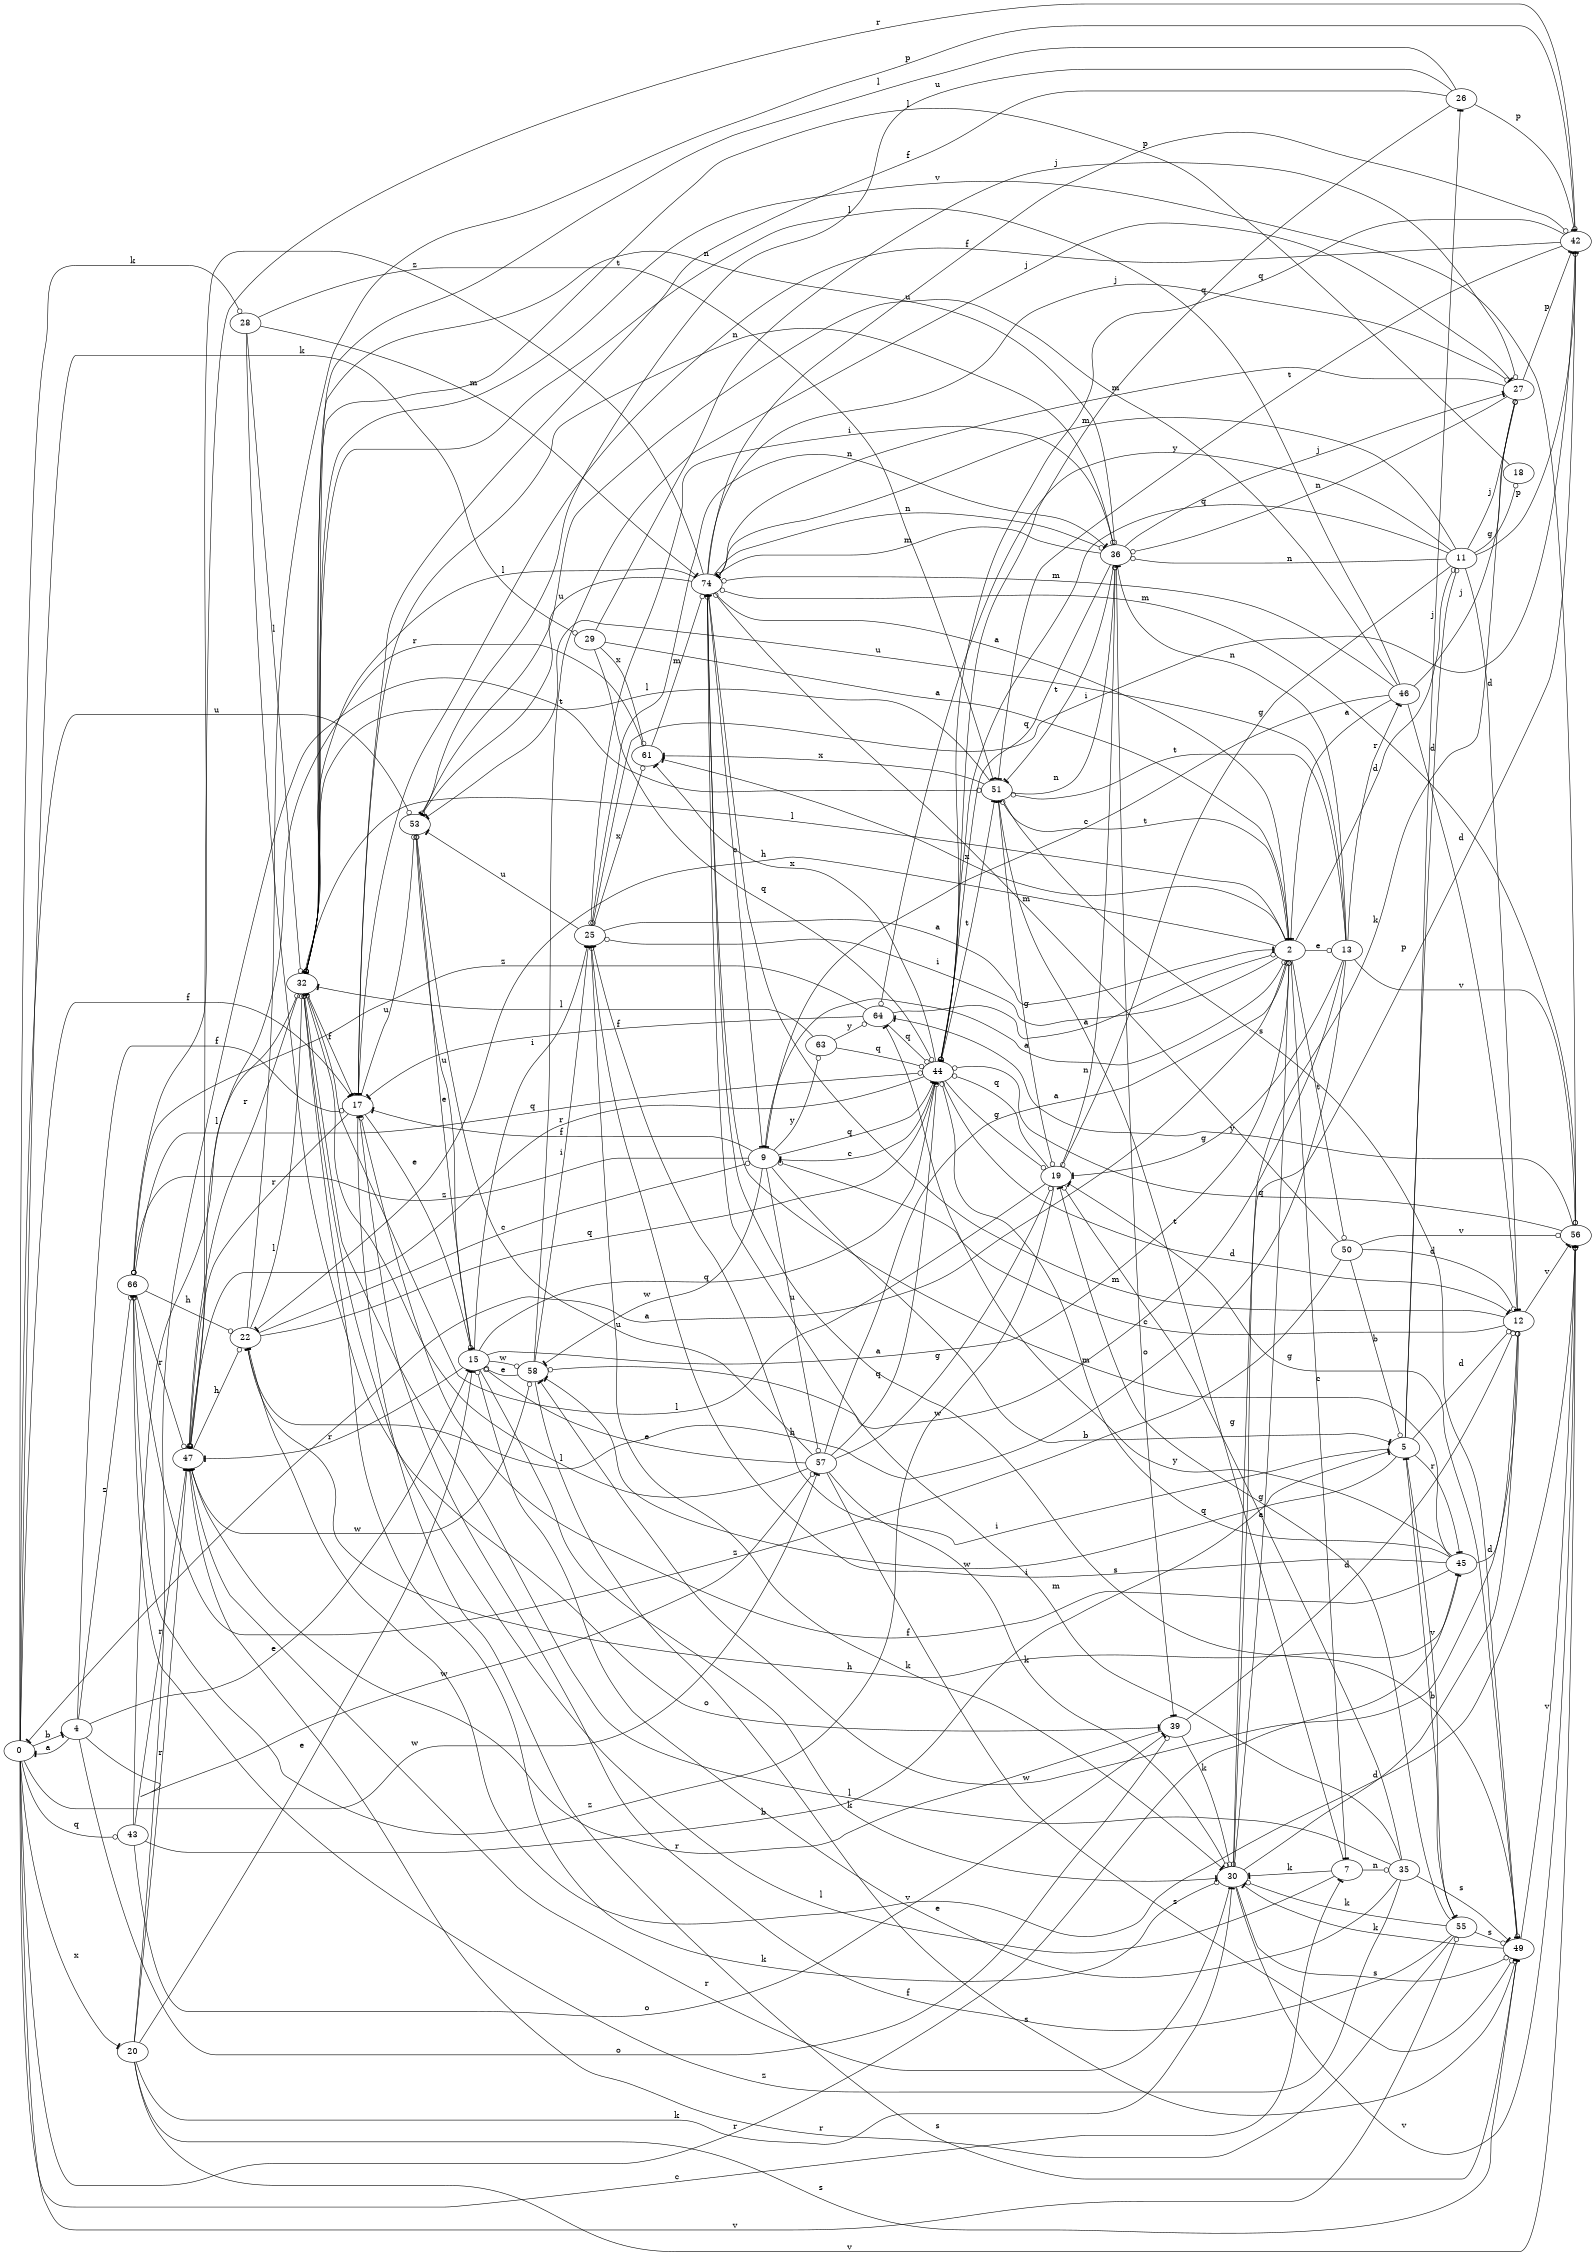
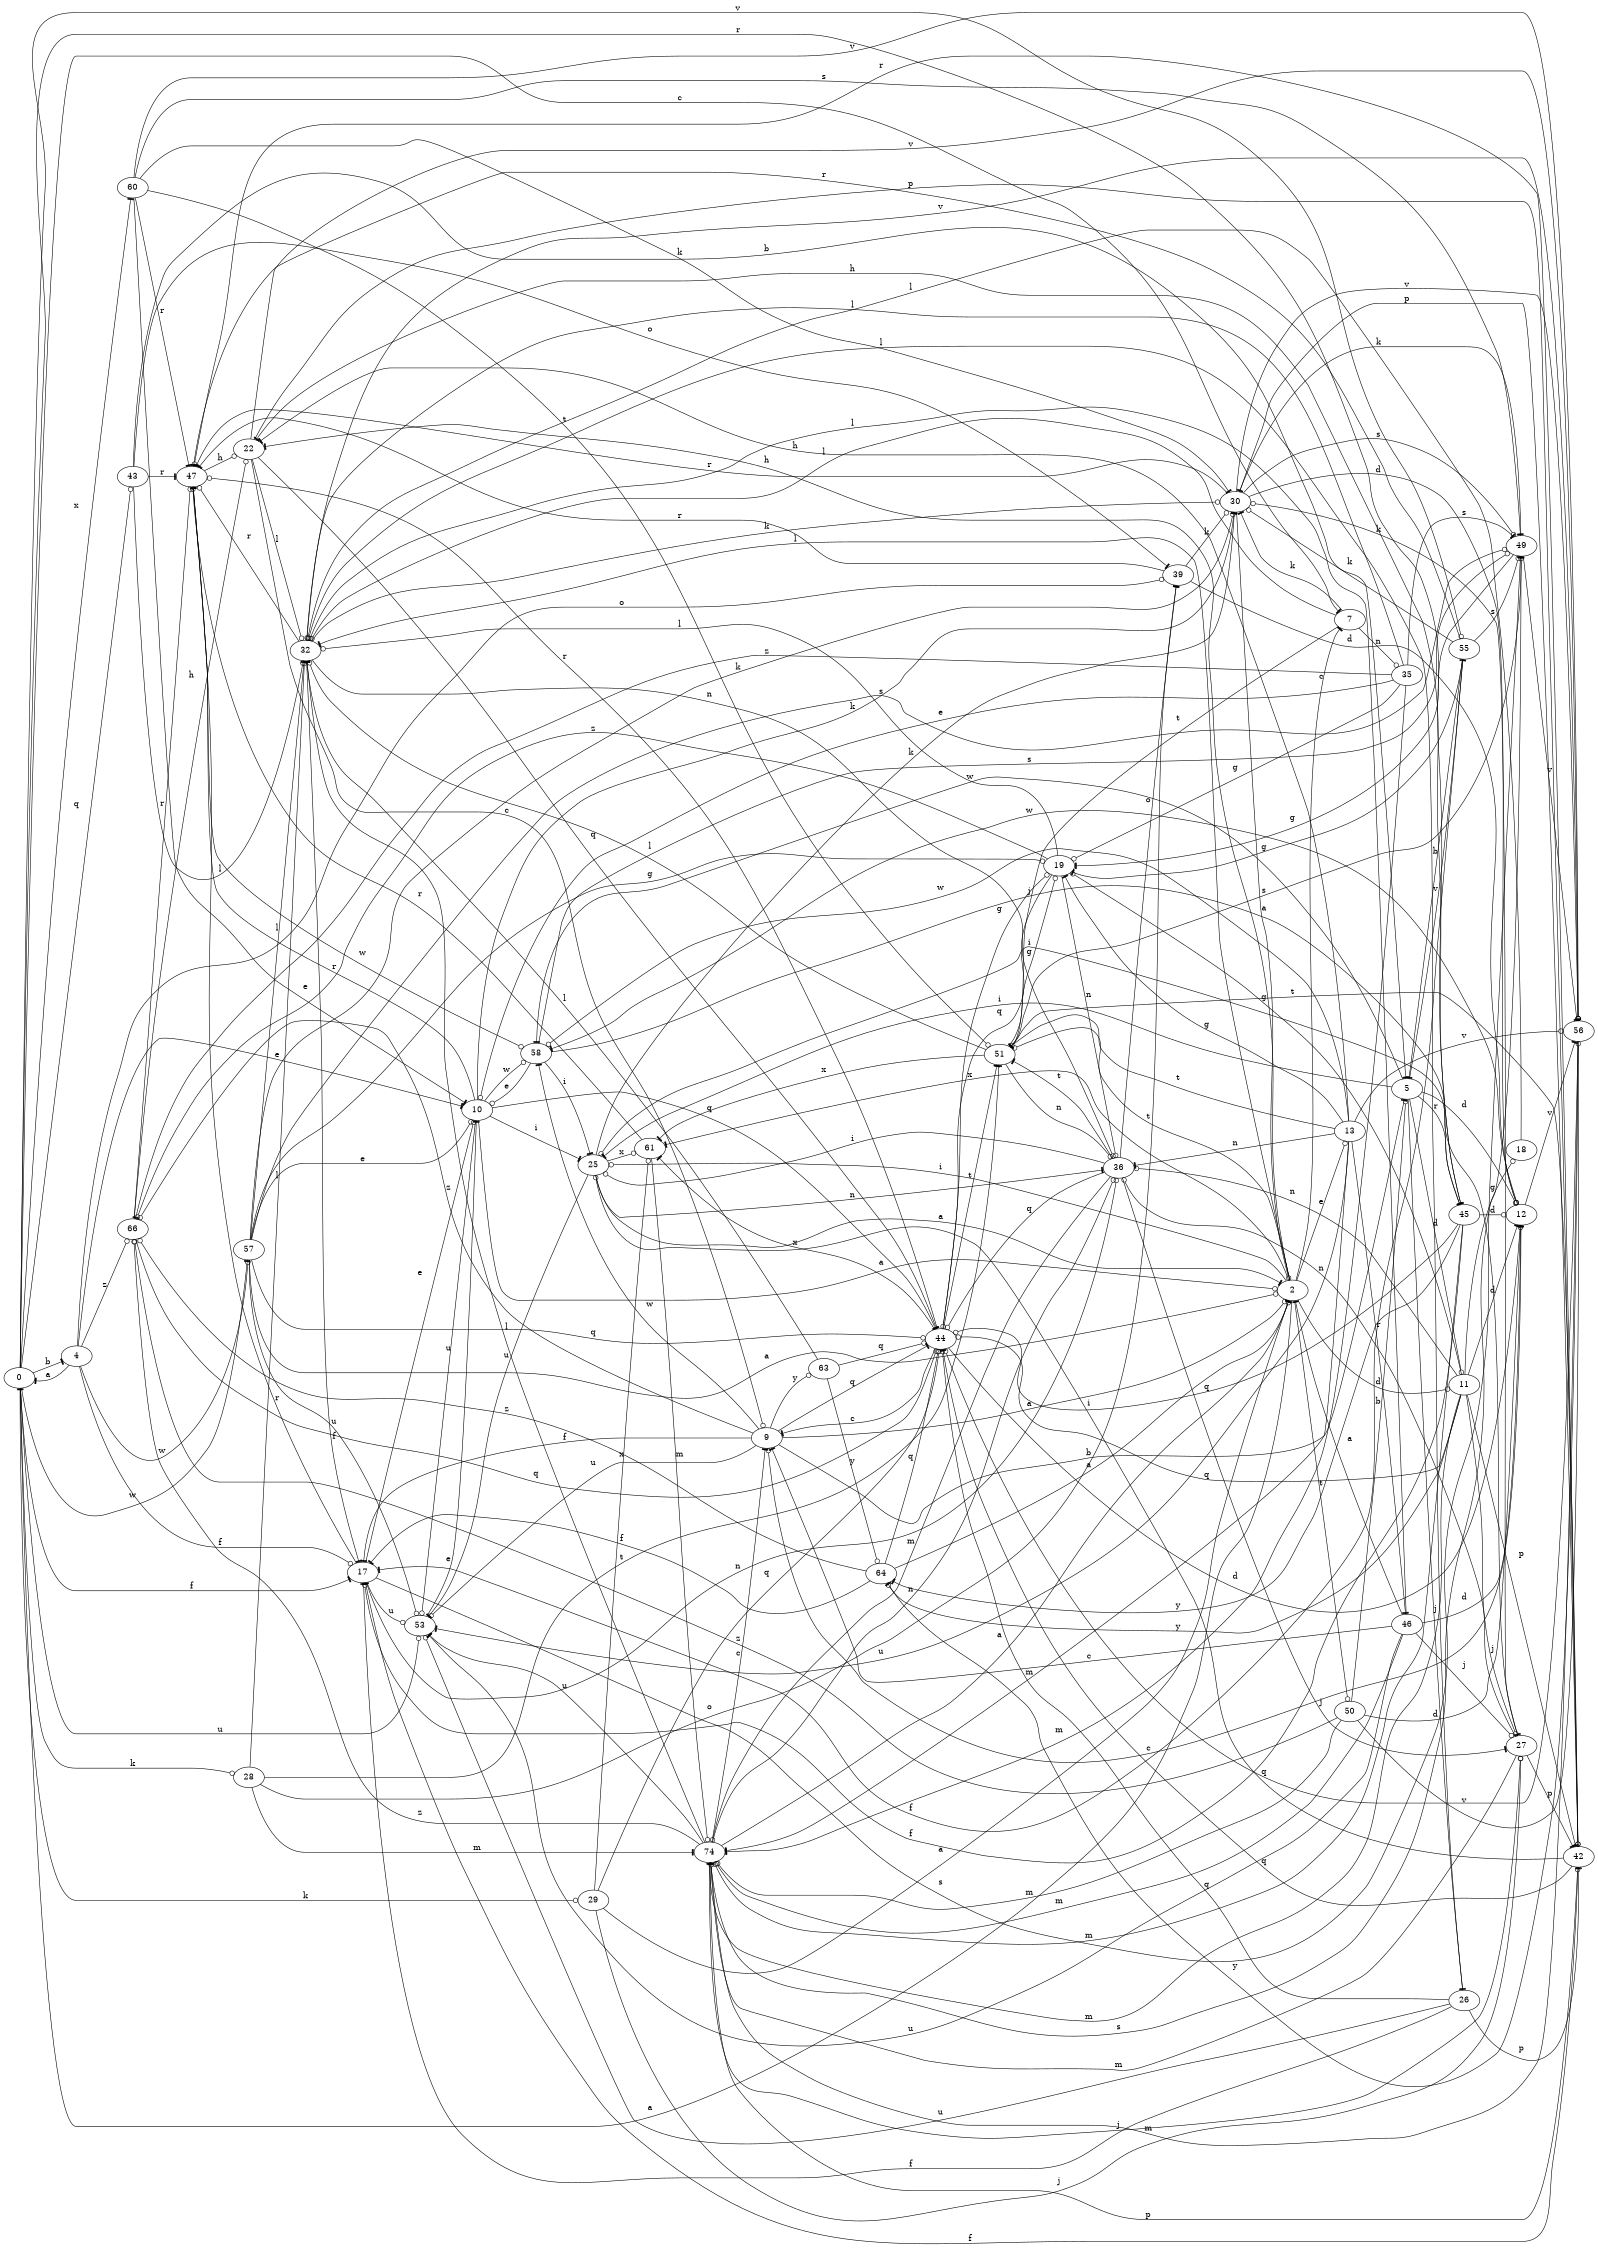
edge "12" -> "74": now "13" -> "74"
edge "9" -> "57": now "9" -> "53"
node "15": label "15" -> "10"
node "20": label "20" -> "60"
